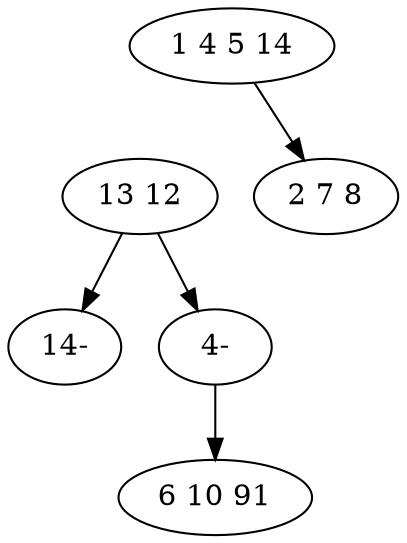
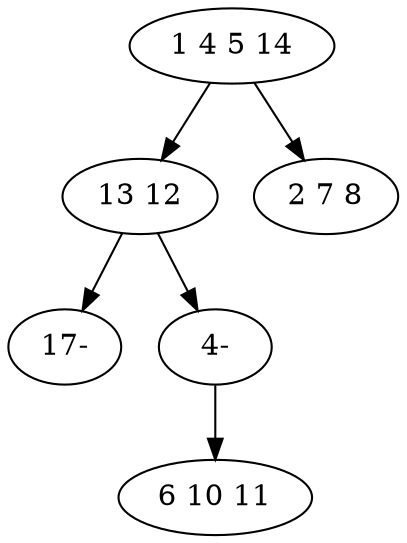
edge "1 4 5 14" -> "13 12": added
node "14-": label "14-" -> "17-"
node "6 10 91": label "6 10 91" -> "6 10 11"
